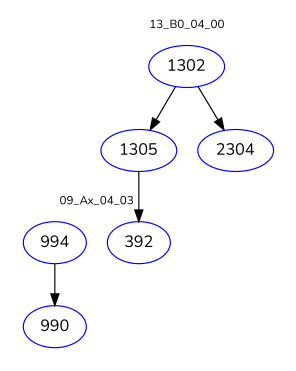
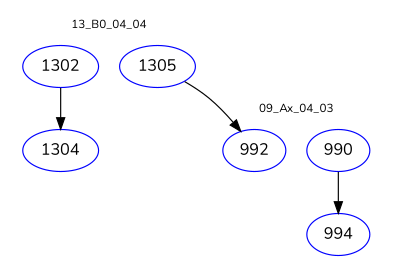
cluster "13_B0_04_00": label "13_B0_04_00" -> "13_B0_04_04"
edge "1302" -> "1305": removed
node "2304": label "2304" -> "1304"
node "392": label "392" -> "992"
edge "994" -> "990": reversed
